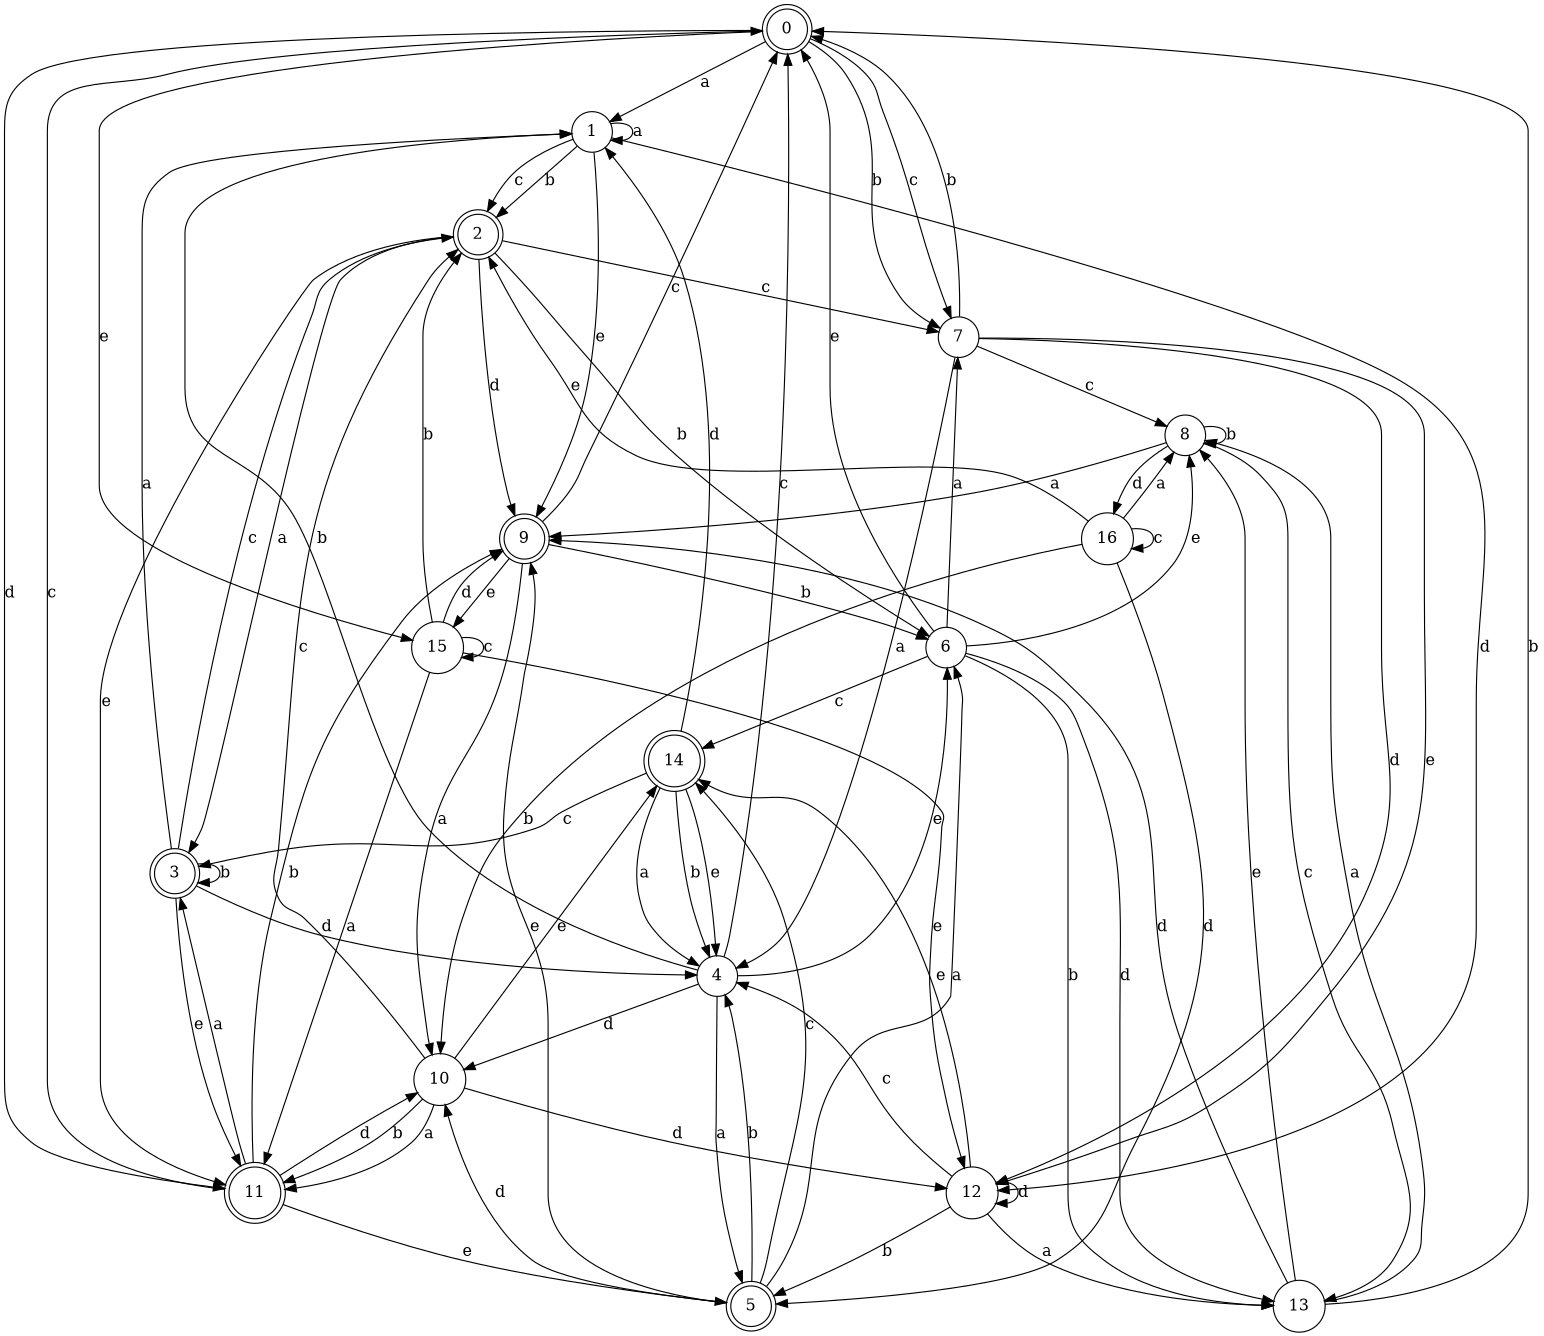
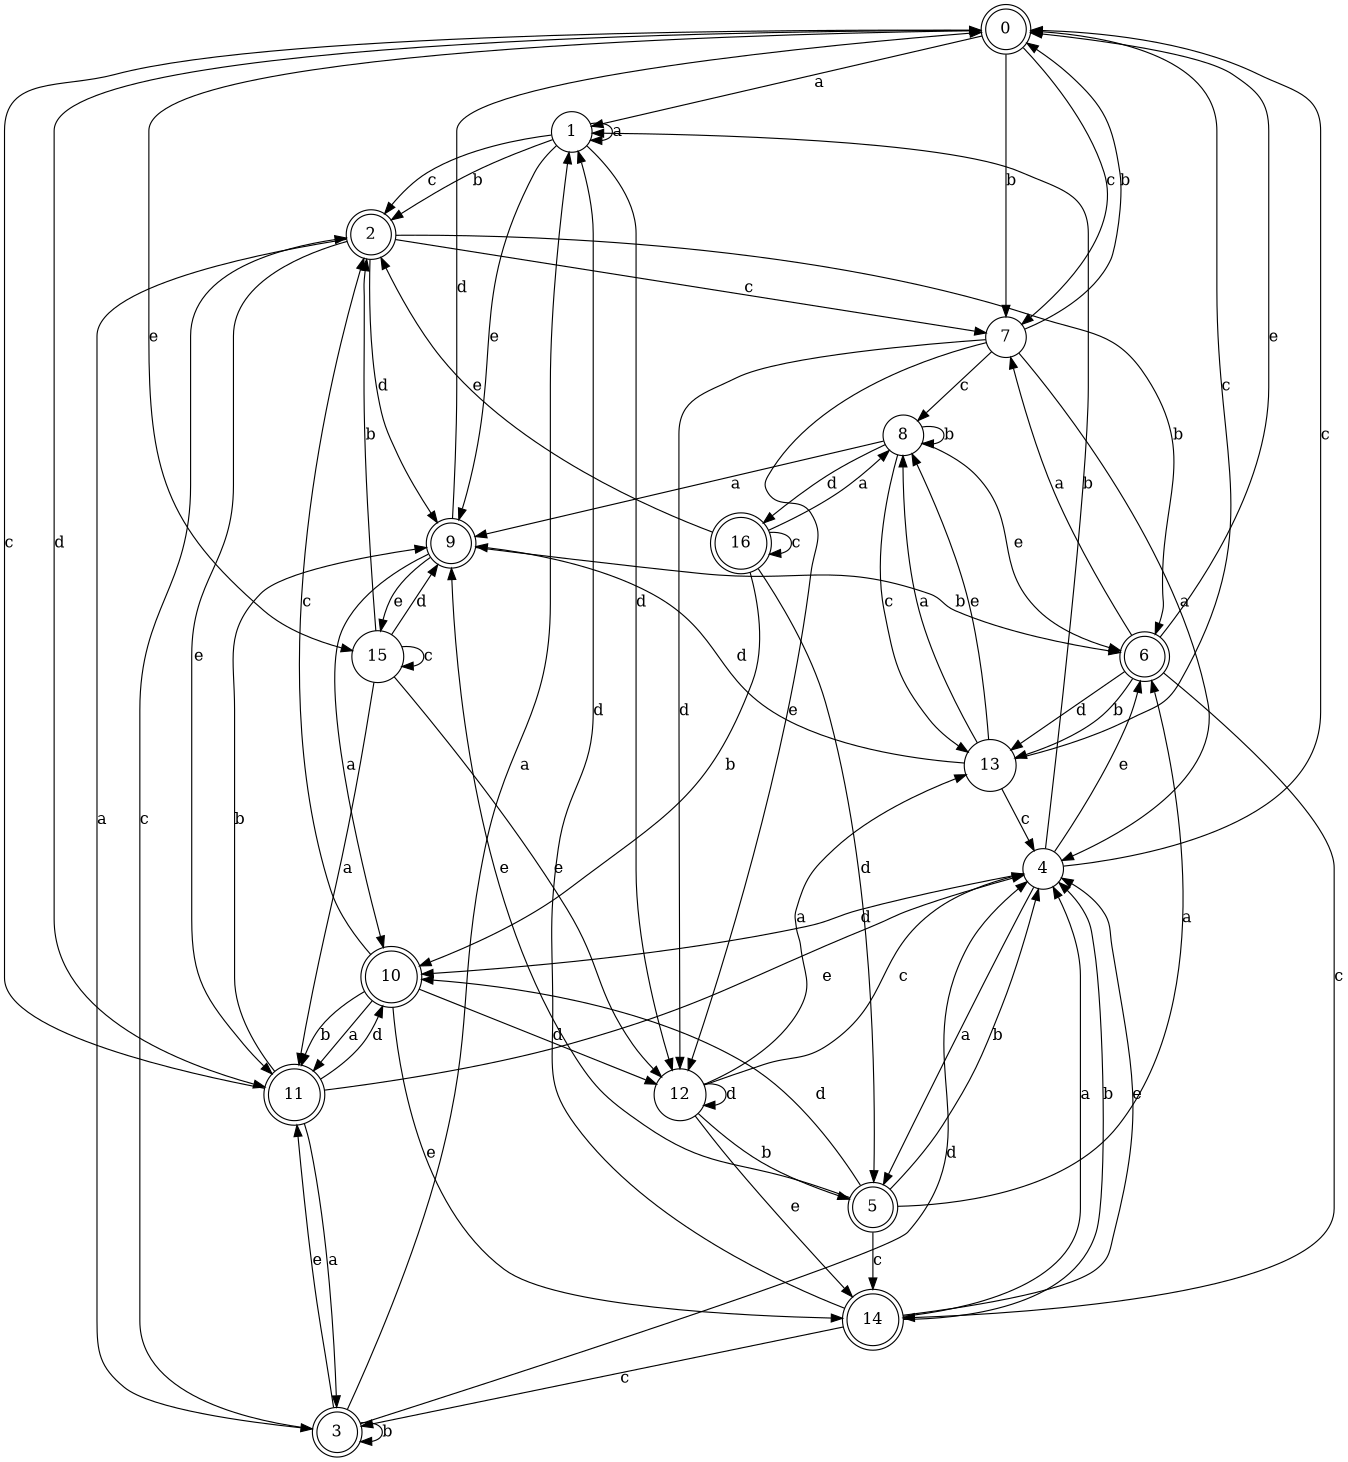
edge "9" -> "0": label "c" -> "d"
node "16": shape circle -> doublecircle
edge "6" -> "8": reversed
node "6": shape circle -> doublecircle
edge "13" -> "0": label "b" -> "c"
edge "13" -> "4": added, label "c"
node "10": shape circle -> doublecircle
edge "11" -> "5": now "11" -> "4"
